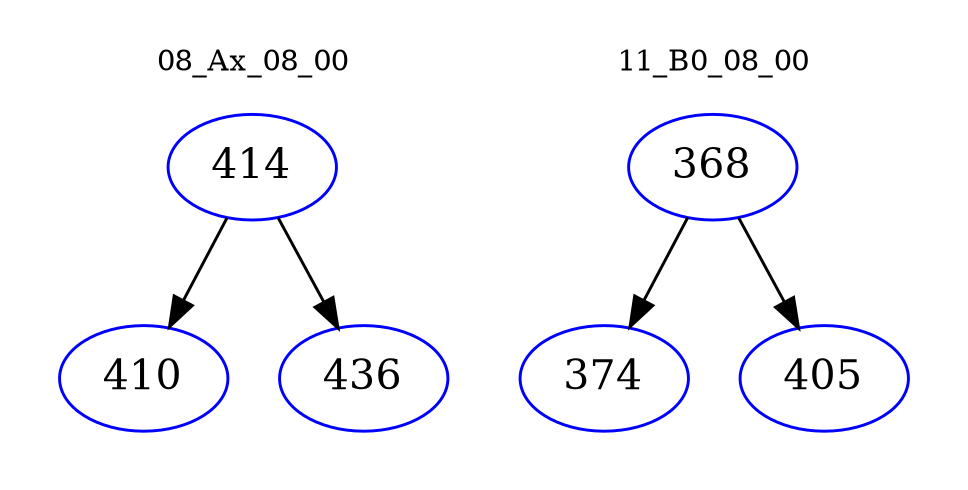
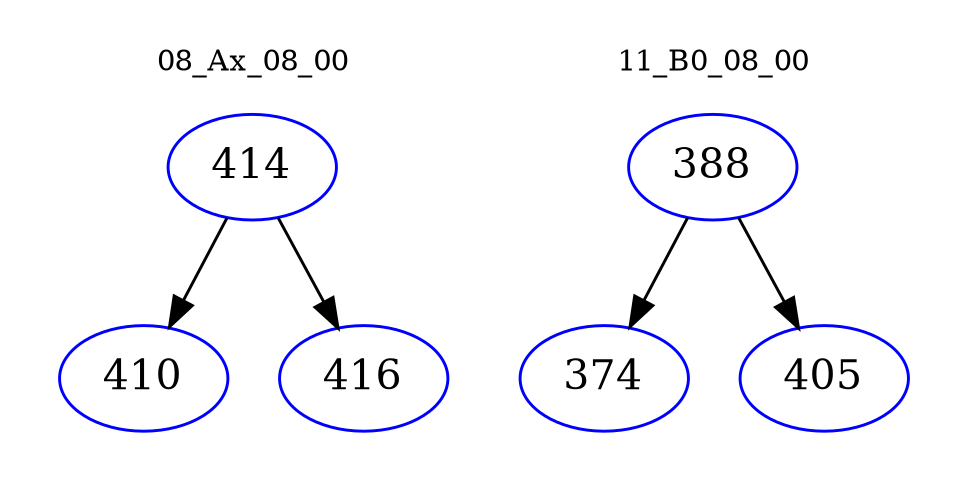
node "368": label "368" -> "388"
node "436": label "436" -> "416"
